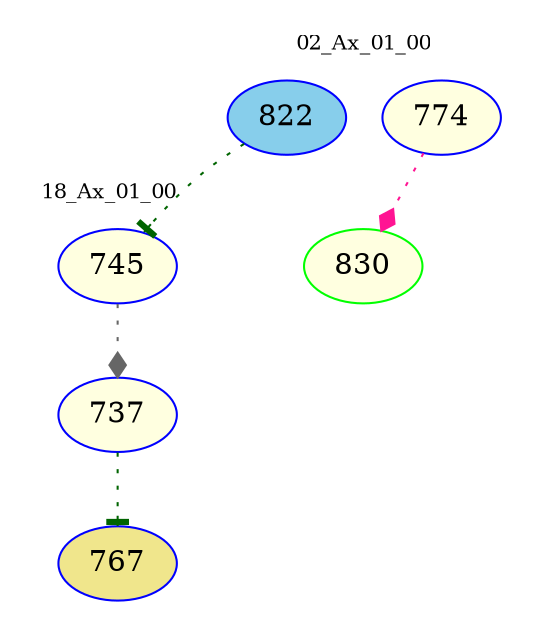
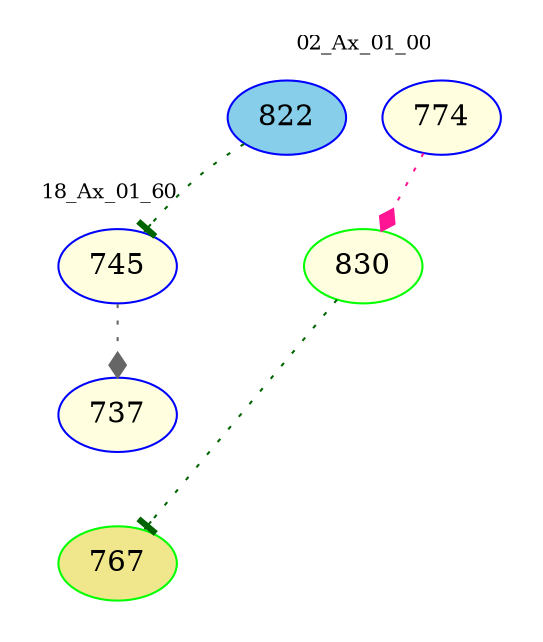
cluster "18_Ax_01_00": label "18_Ax_01_00" -> "18_Ax_01_60"
edge "737" -> "767": now "830" -> "767"
node "767": color blue -> green
